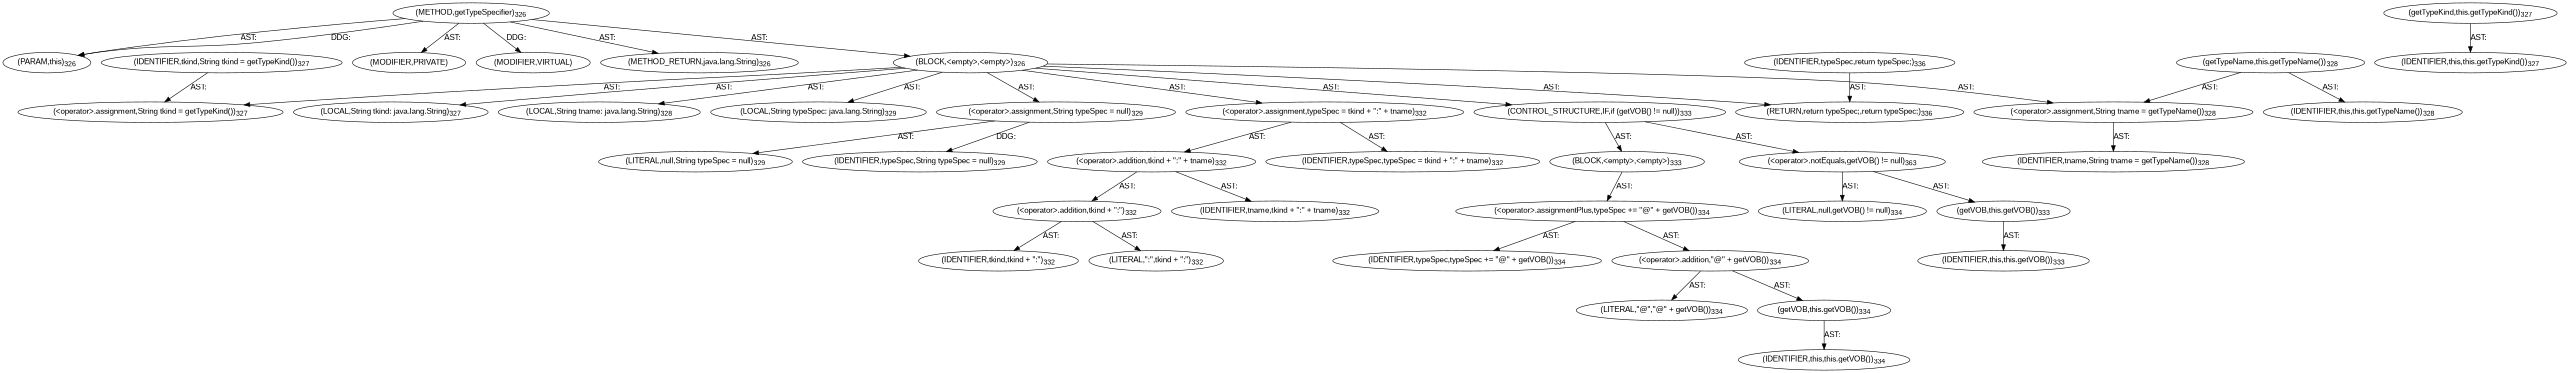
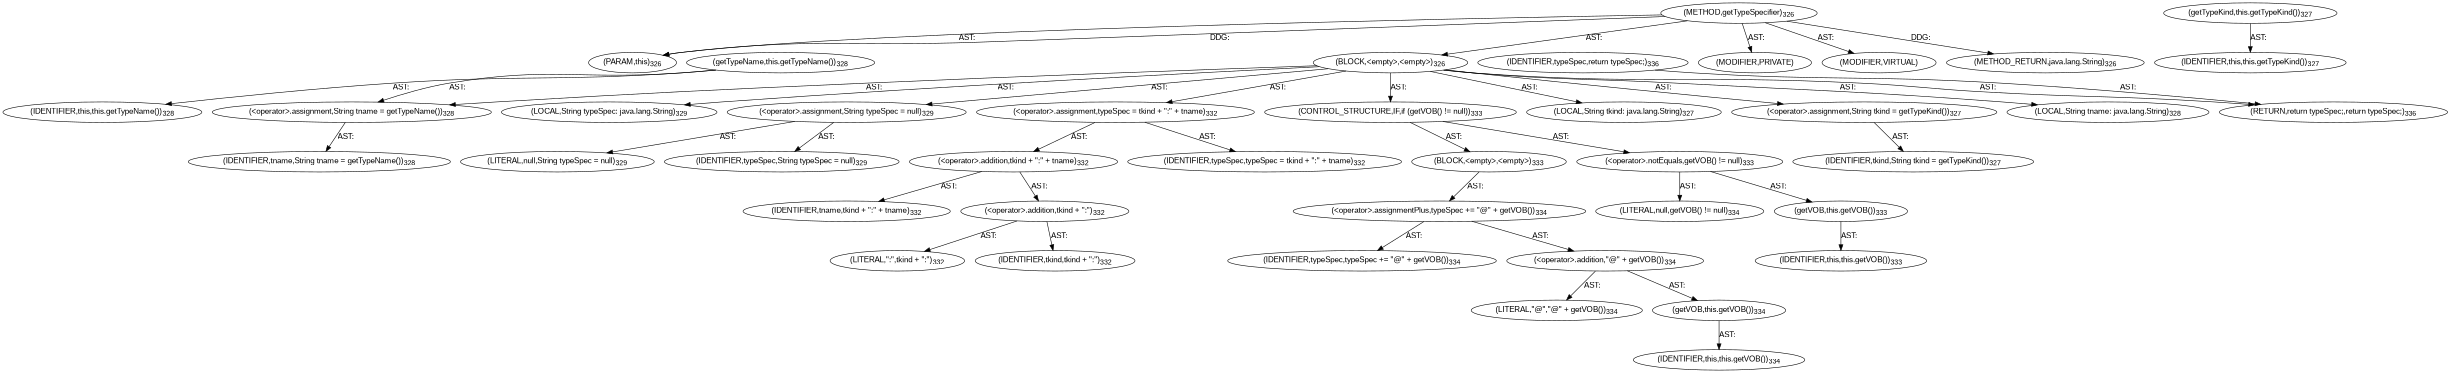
edge "(METHOD,getTypeSpecifier)" -> "(MODIFIER,VIRTUAL)": label "DDG: " -> "AST: "
edge "(METHOD,getTypeSpecifier)" -> "(METHOD_RETURN,java.lang.String)": label "AST: " -> "DDG: "
edge "(IDENTIFIER,tkind,String tkind = getTypeKind())" -> "(<operator>.assignment,String tkind = getTypeKind())": reversed
edge "(<operator>.assignment,String typeSpec = null)" -> "(IDENTIFIER,typeSpec,String typeSpec = null)": label "DDG: " -> "AST: "
node "(<operator>.notEquals,getVOB() != null)": text "363" -> "333"
